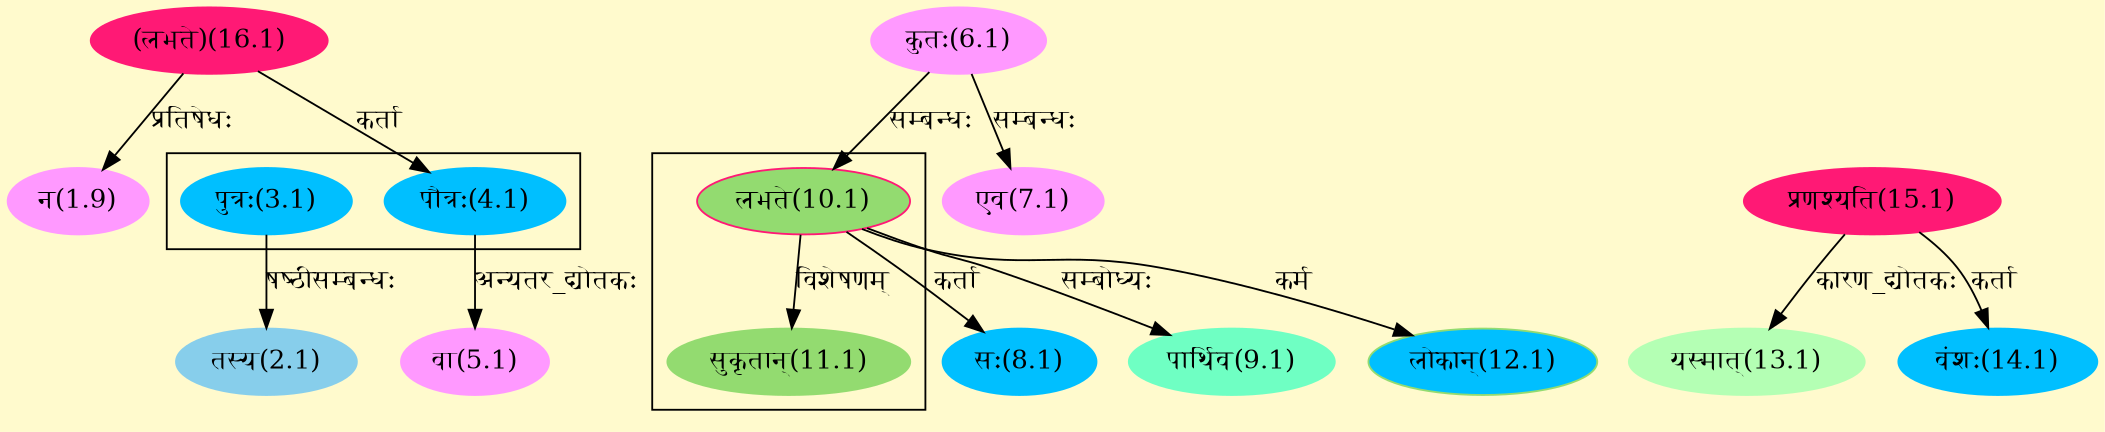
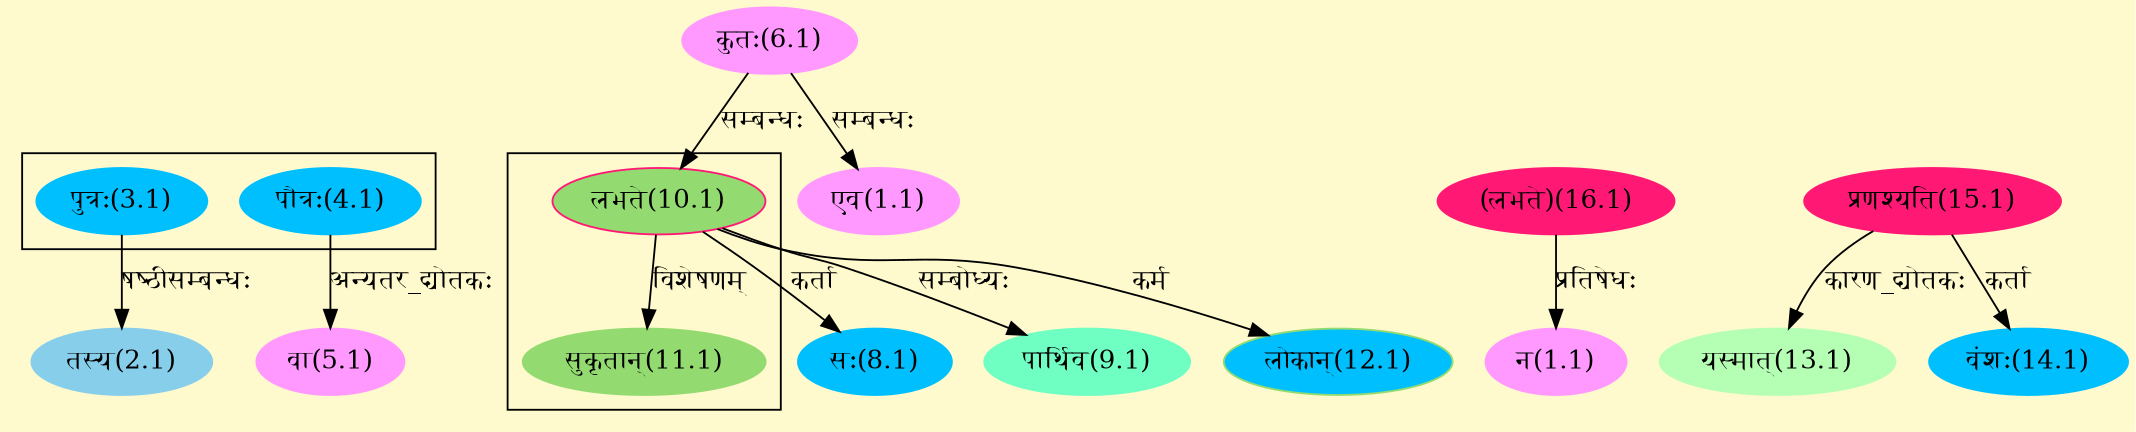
edge "(लभते)(16.1)" -> "पौत्रः(4.1)": removed, label "कर्ता"
node "न(1.9)": label "न(1.9)" -> "न(1.1)"
node "एव(7.1)": label "एव(7.1)" -> "एव(1.1)"
